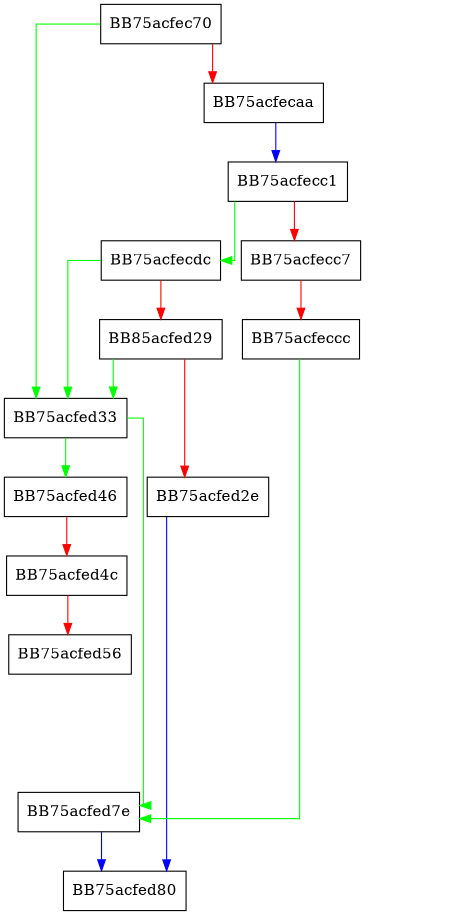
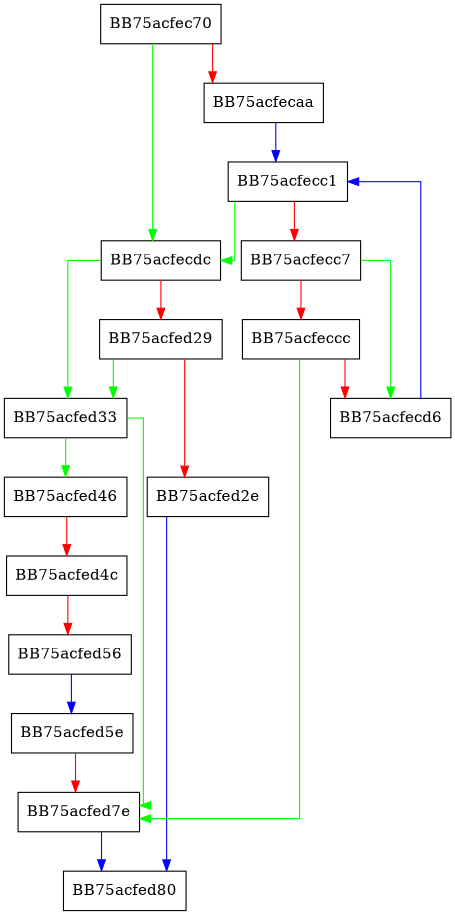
edge "BB75acfec70" -> "BB75acfed33": now "BB75acfec70" -> "BB75acfecdc"
node "BB85acfed29": label "BB85acfed29" -> "BB75acfed29"
node "BB75acfecd6": added
node "BB75acfed5e": added
